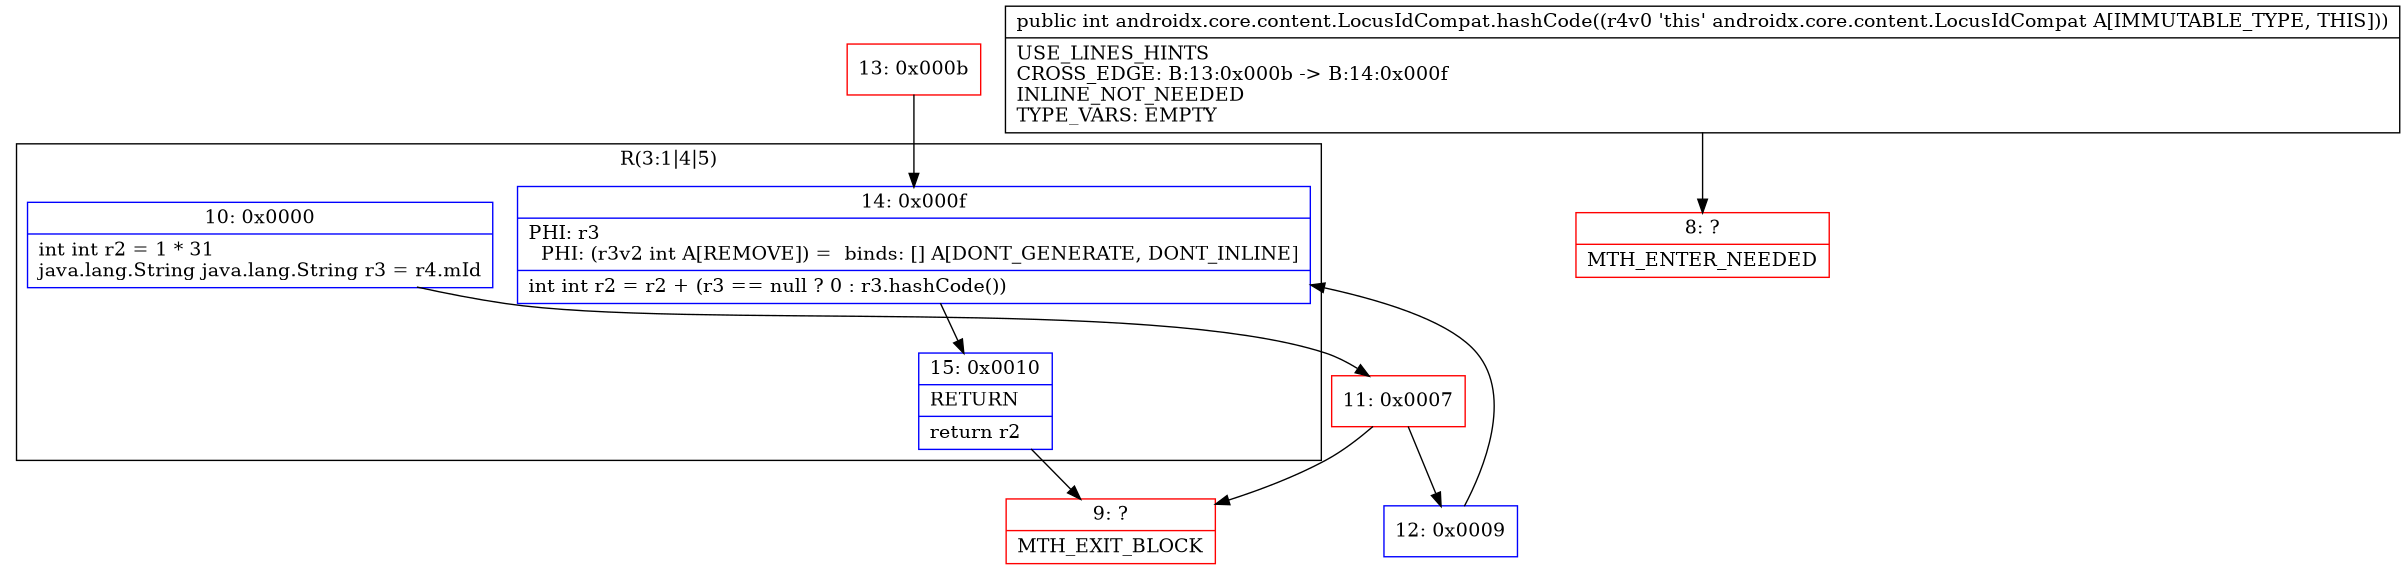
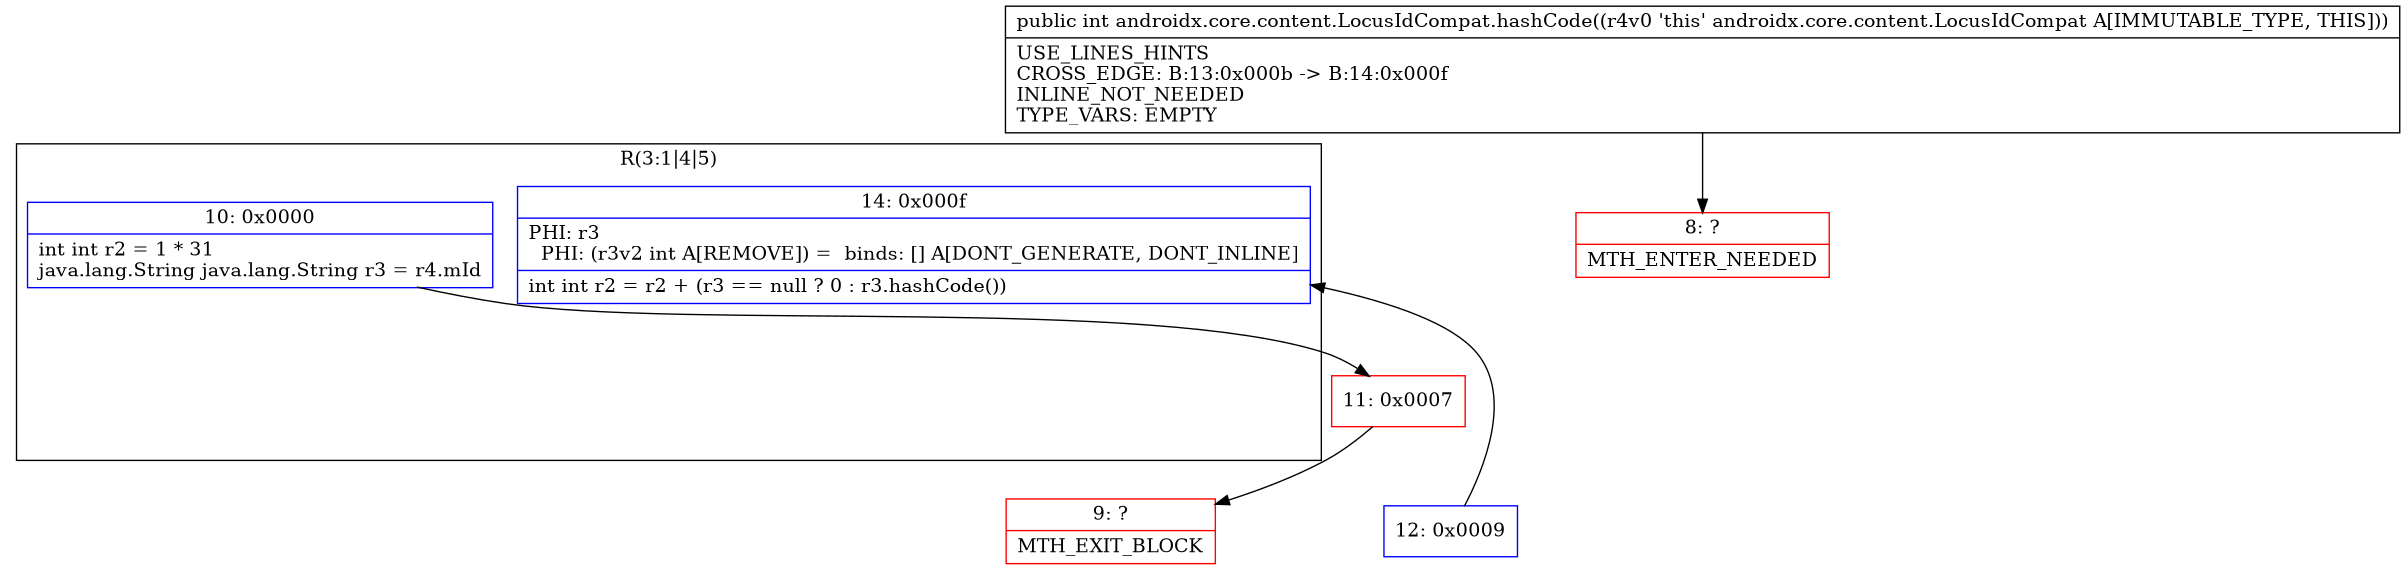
node "13: 0x000b": removed
node "15: 0x0010": removed
edge "11: 0x0007" -> "12: 0x0009": removed
